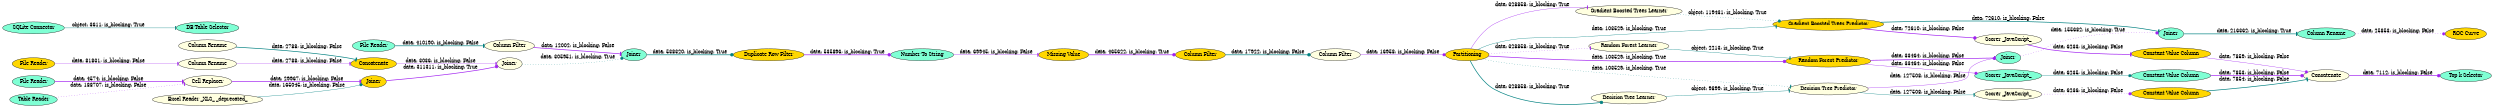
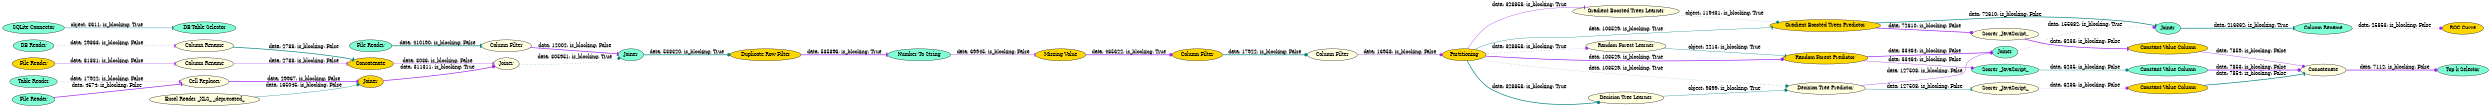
node "DB Reader": added
edge "Partitioning" -> "Random Forest Learner": arrowhead tee -> dot
edge "Duplicate Row Filter" -> "Number To String": arrowhead dot -> tee
edge "Partitioning" -> "Decision Tree Predictor": arrowhead tee -> dot
edge "Table Reader" -> "Cell Replacer": label "data: 188707; is_blocking: False" -> "data: 17922; is_blocking: False"
edge "Decision Tree Learner" -> "Decision Tree Predictor": arrowhead tee -> dot
